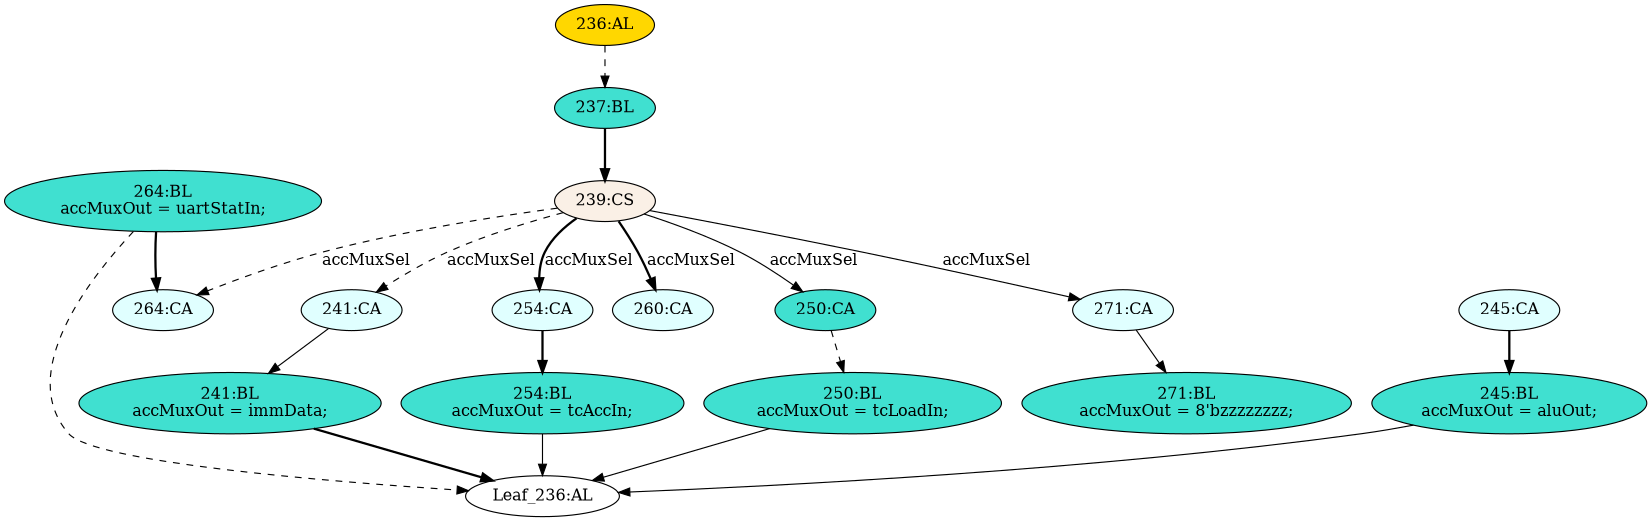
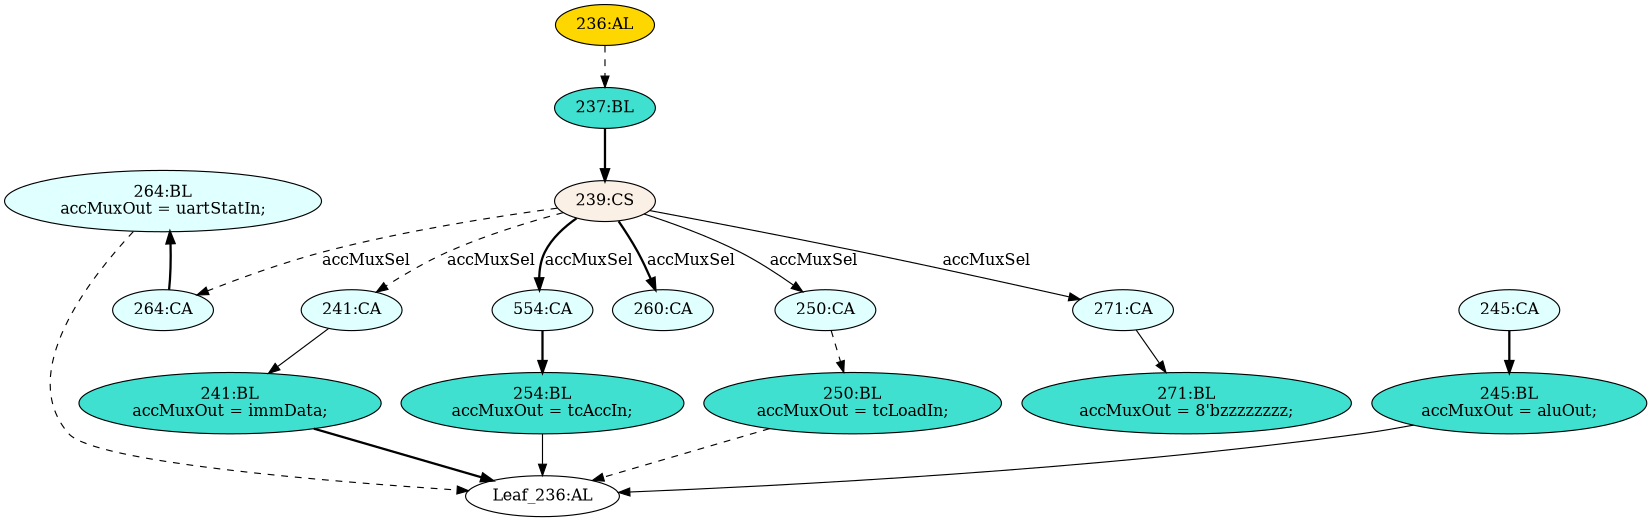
node "264:BL accMuxOut = uartStatIn;": fillcolor turquoise -> lightcyan
edge "264:BL accMuxOut = uartStatIn;" -> "264:CA": reversed
node "254:CA": label "254:CA" -> "554:CA"
node "250:CA": fillcolor turquoise -> lightcyan
edge "250:BL accMuxOut = tcLoadIn;" -> "Leaf_236:AL": style solid -> dashed
